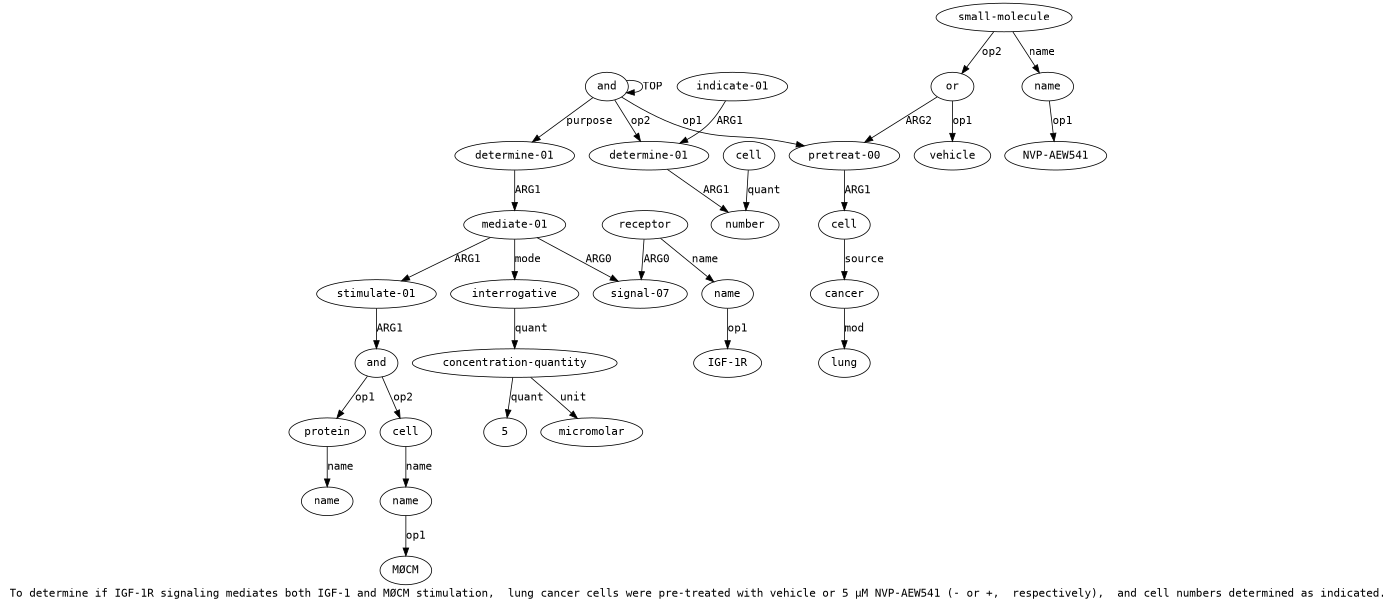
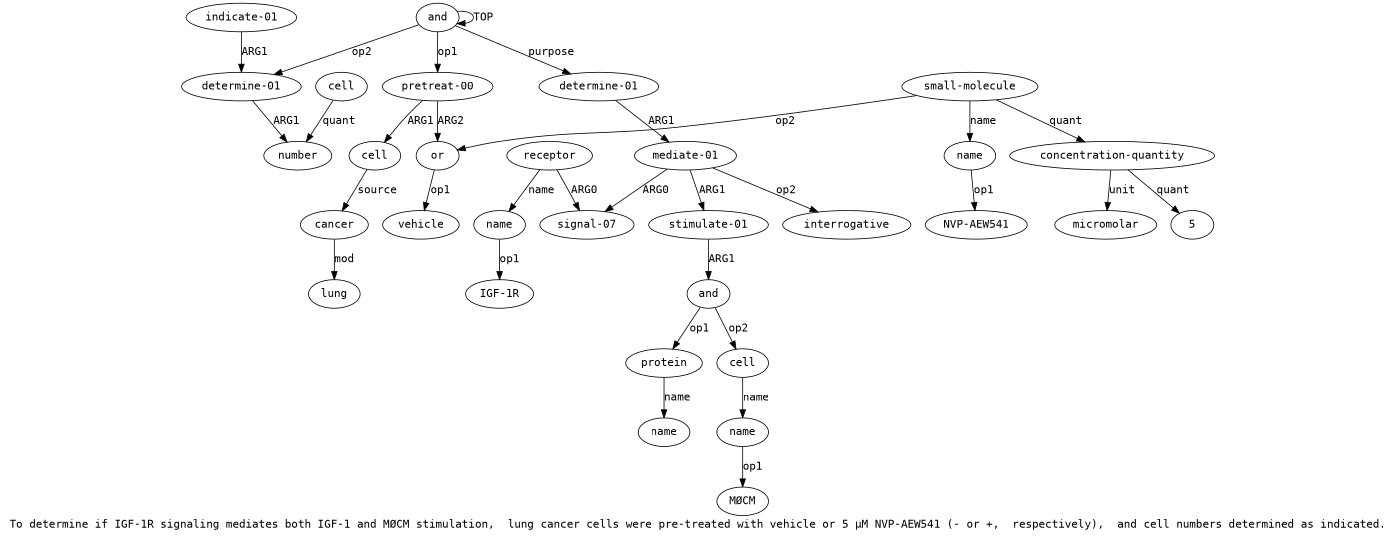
edge "or" -> "pretreat-00": reversed
edge "mediate-01" -> "interrogative": label "mode" -> "op2"
edge "interrogative" -> "concentration-quantity": now "small-molecule" -> "concentration-quantity"
